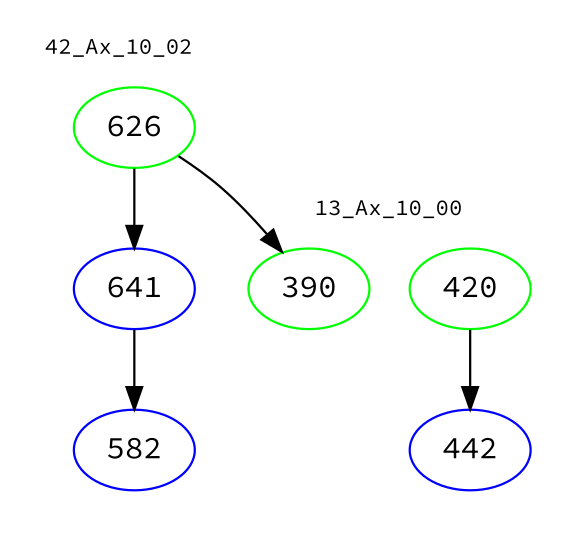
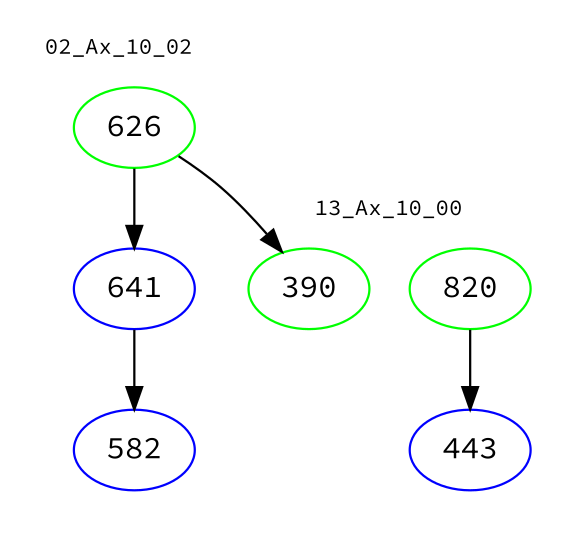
cluster "42_Ax_10_02": label "42_Ax_10_02" -> "02_Ax_10_02"
node "420": label "420" -> "820"
node "442": label "442" -> "443"
